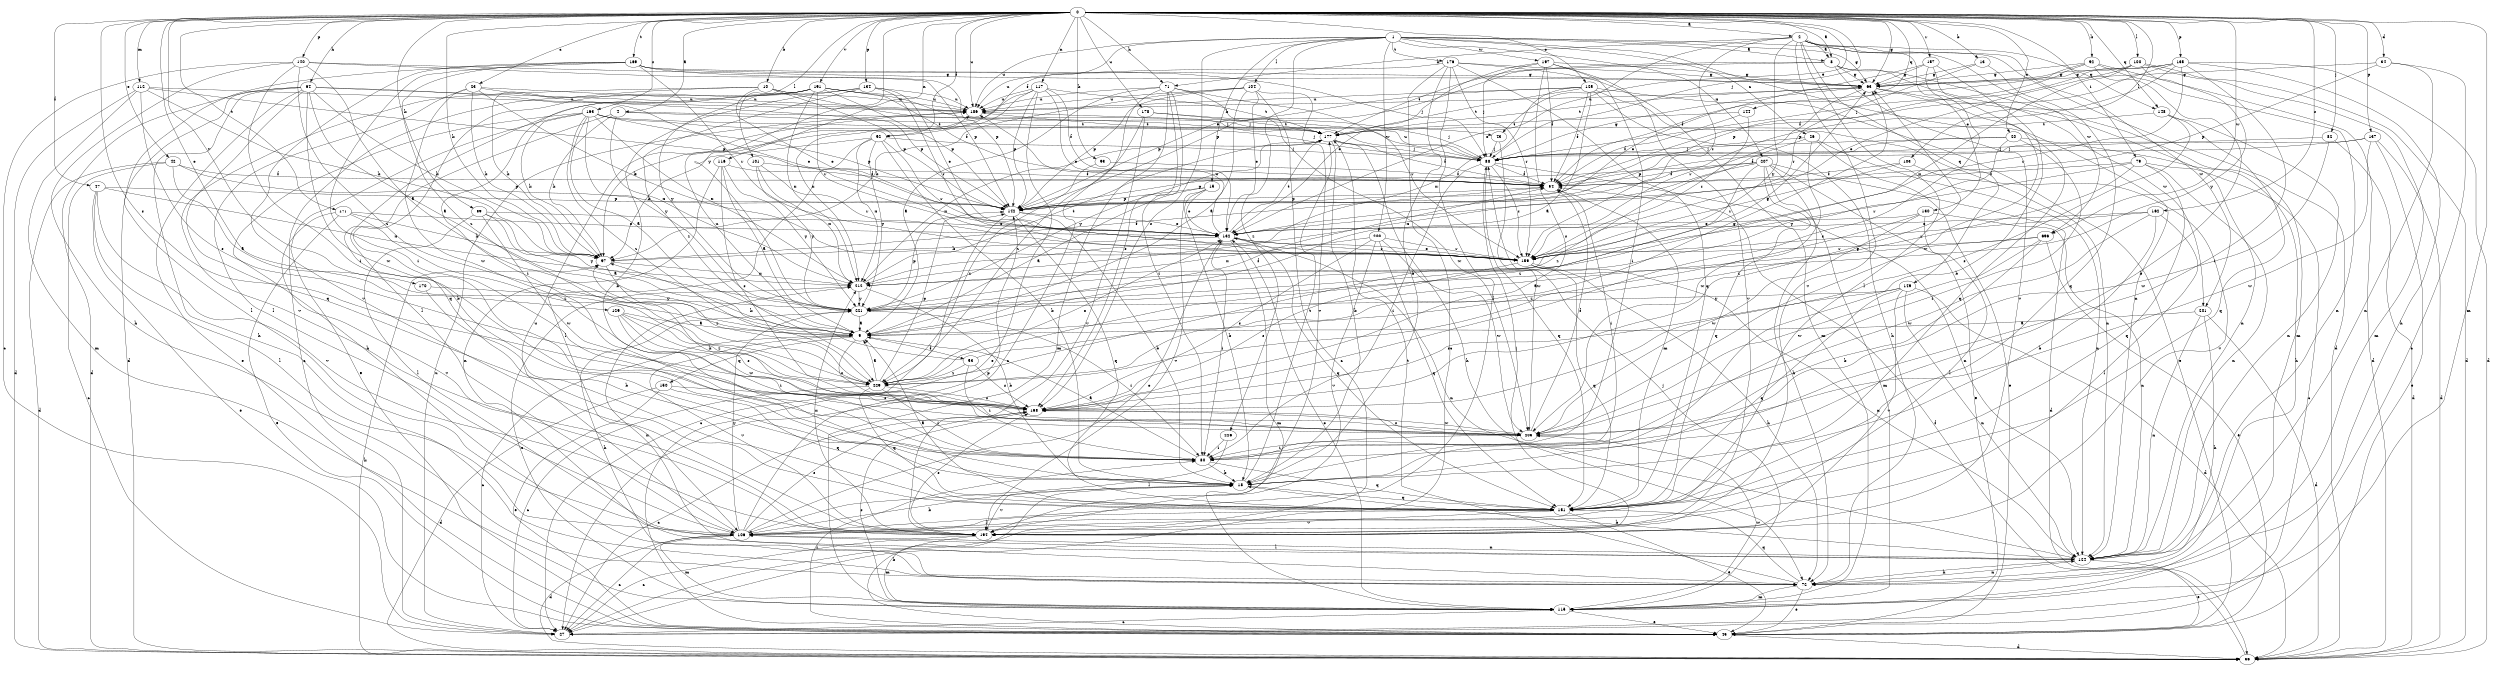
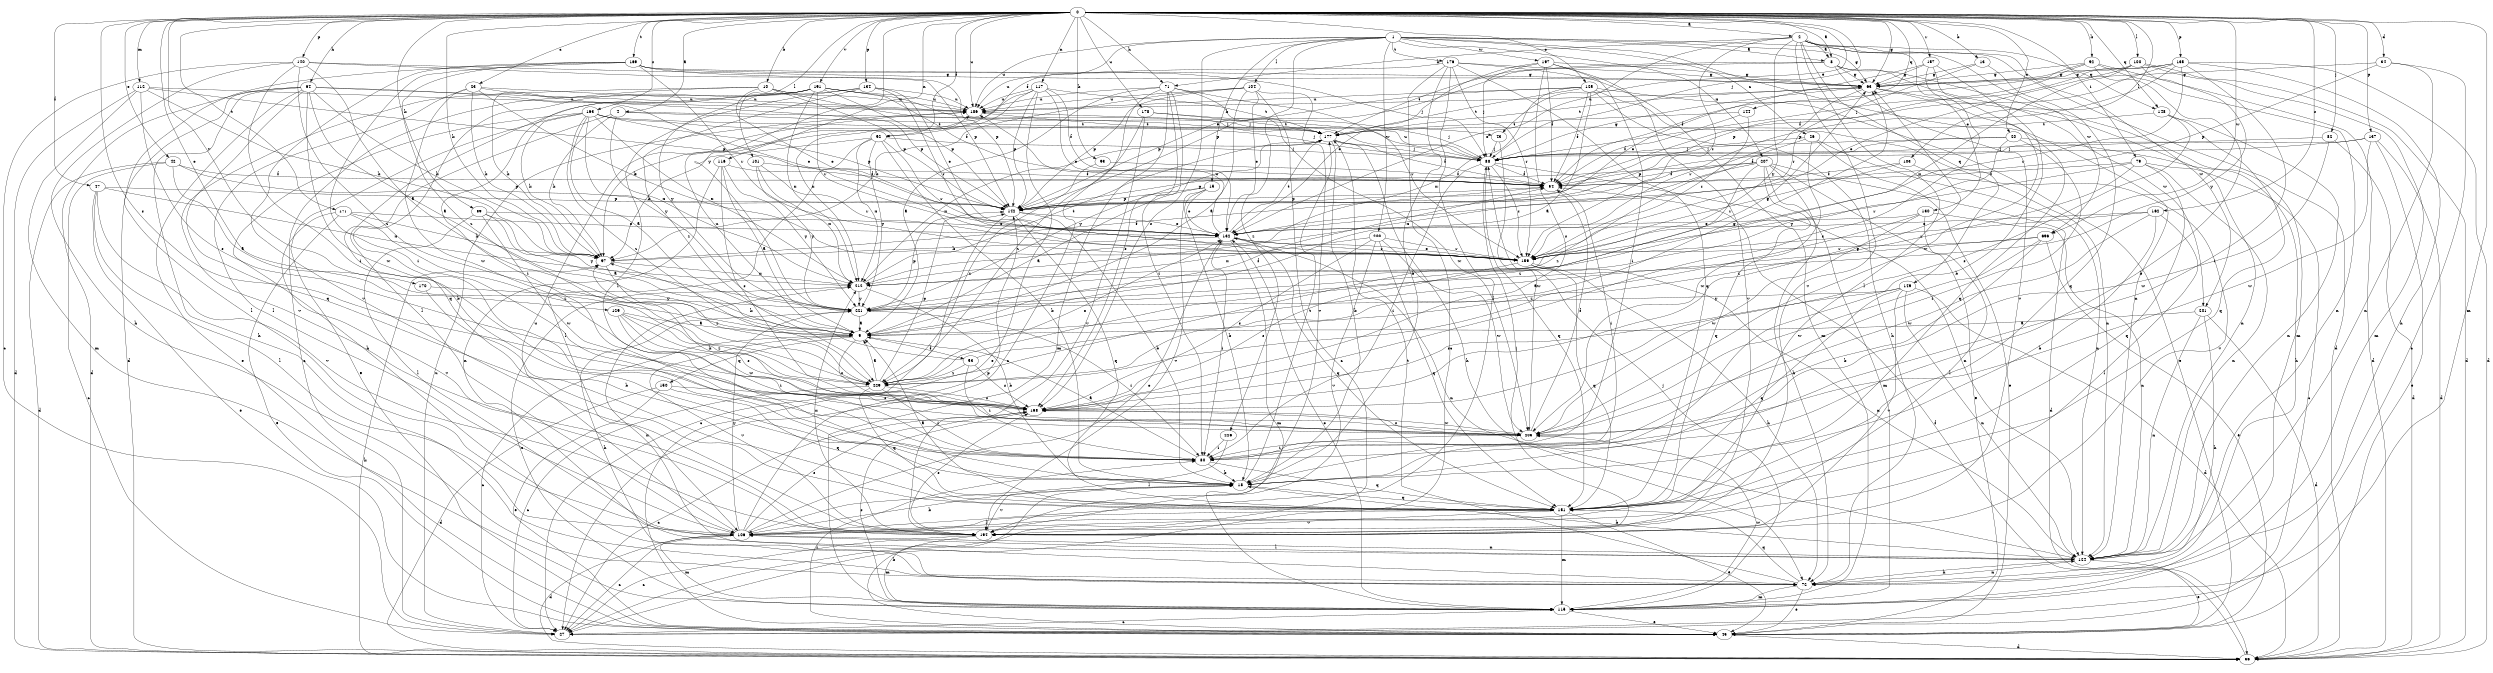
edge "134" -> "18": label "b" -> "l"
edge "151" -> "54": now "151" -> "115"
